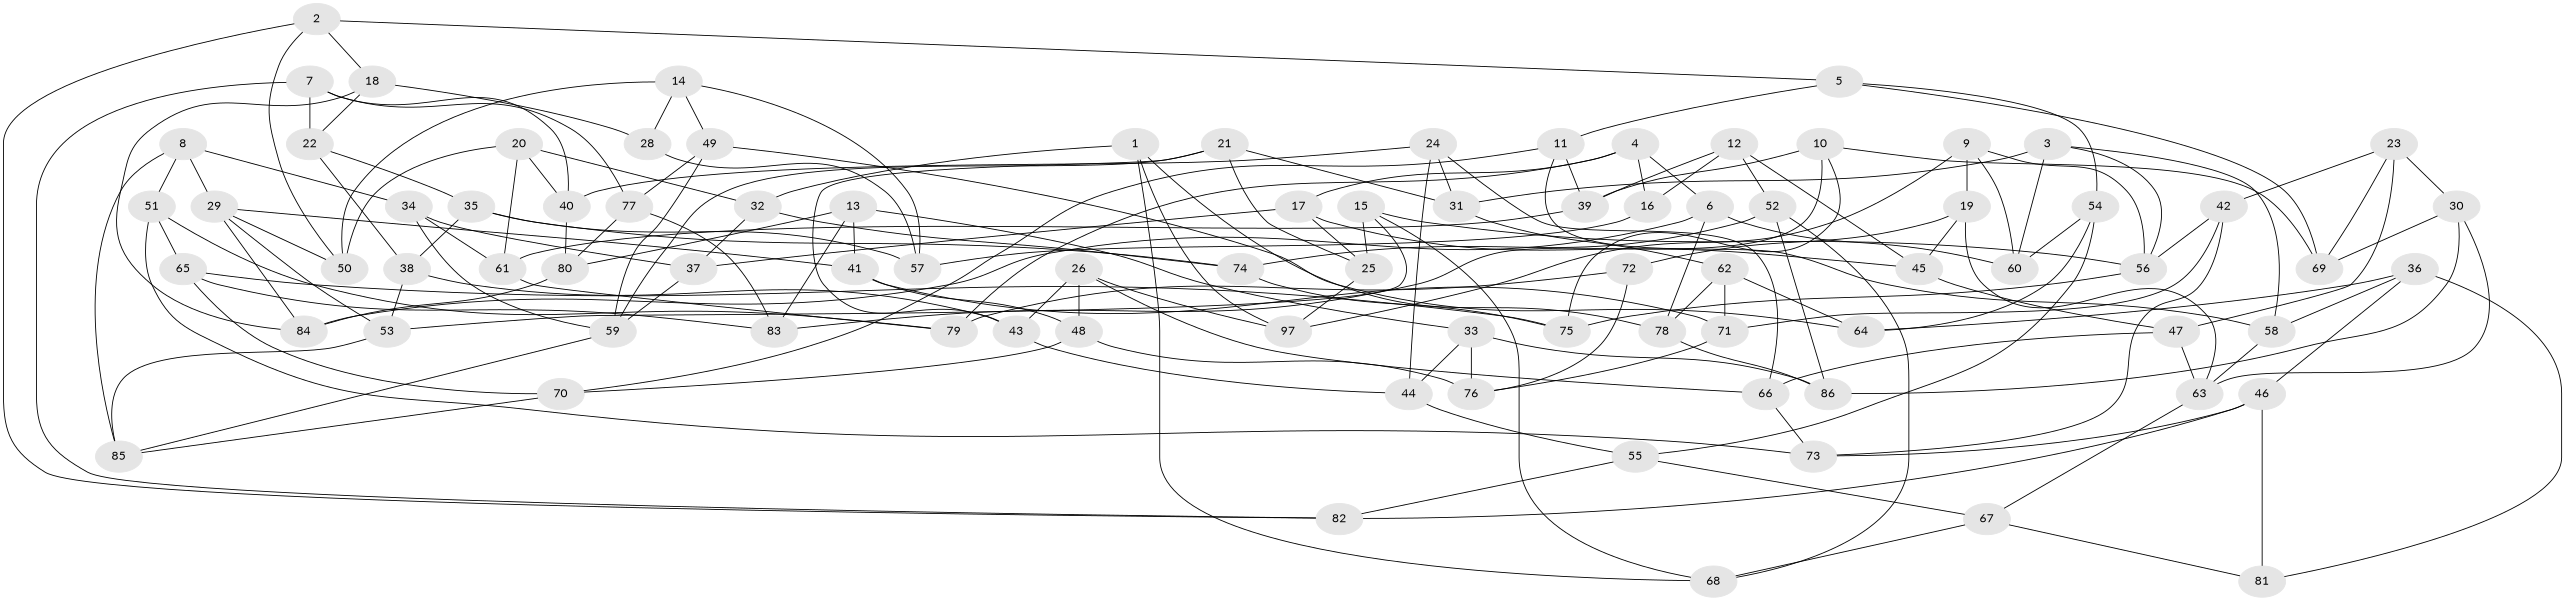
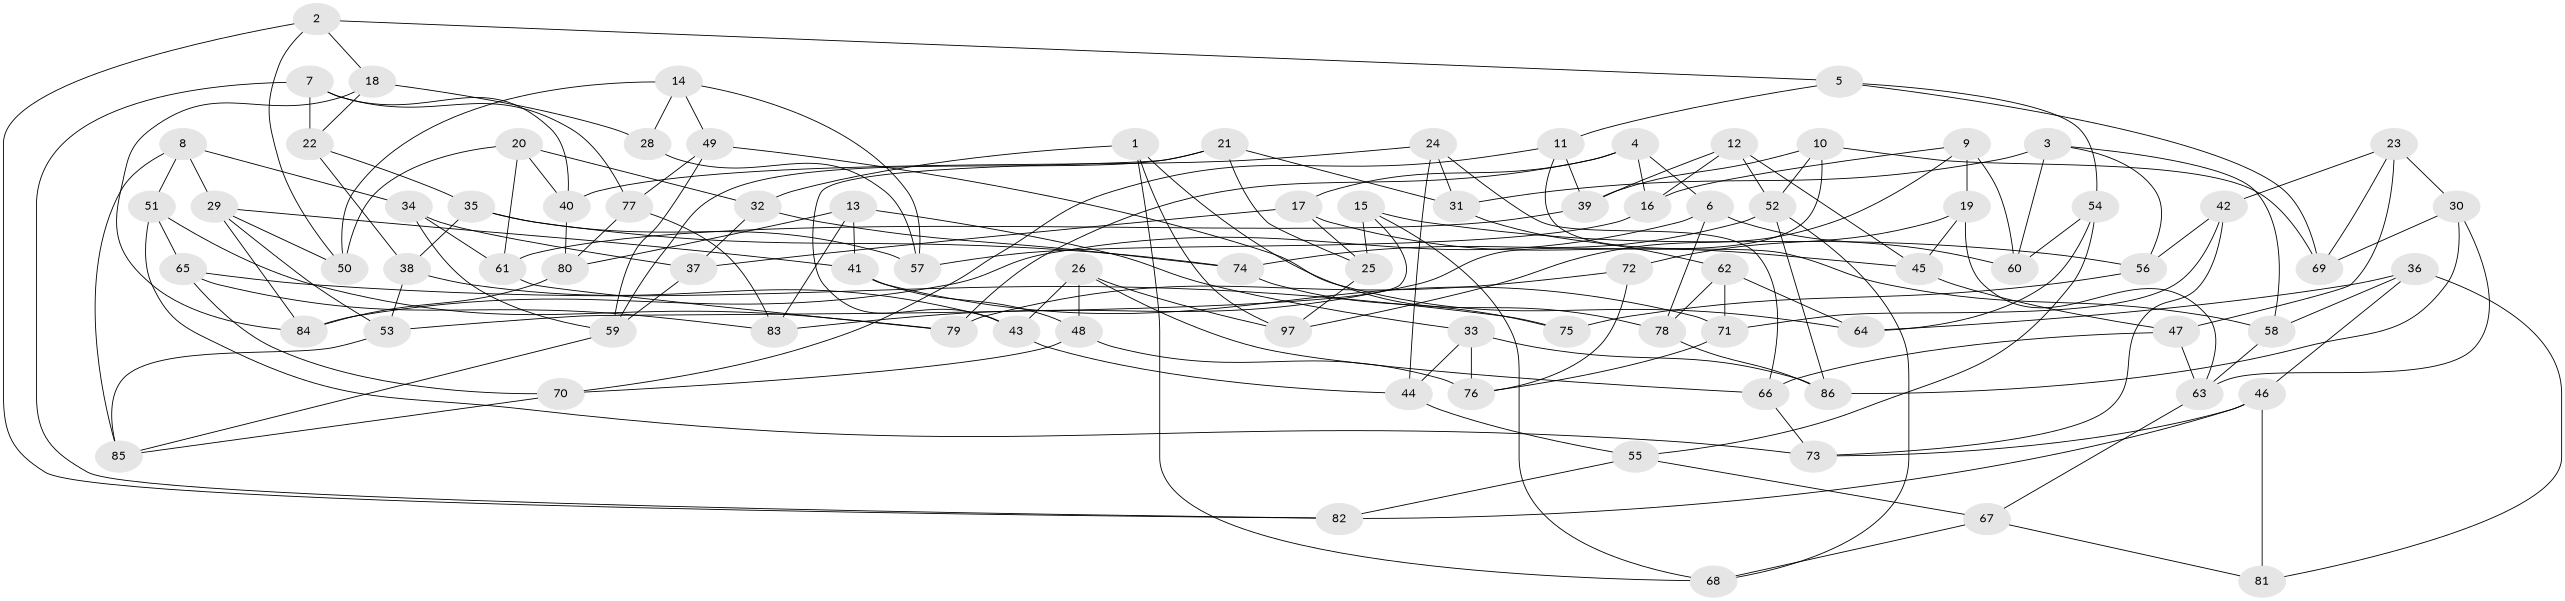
edge "9" -- "56": now "9" -- "16"
edge "10" -- "75": now "10" -- "52"
